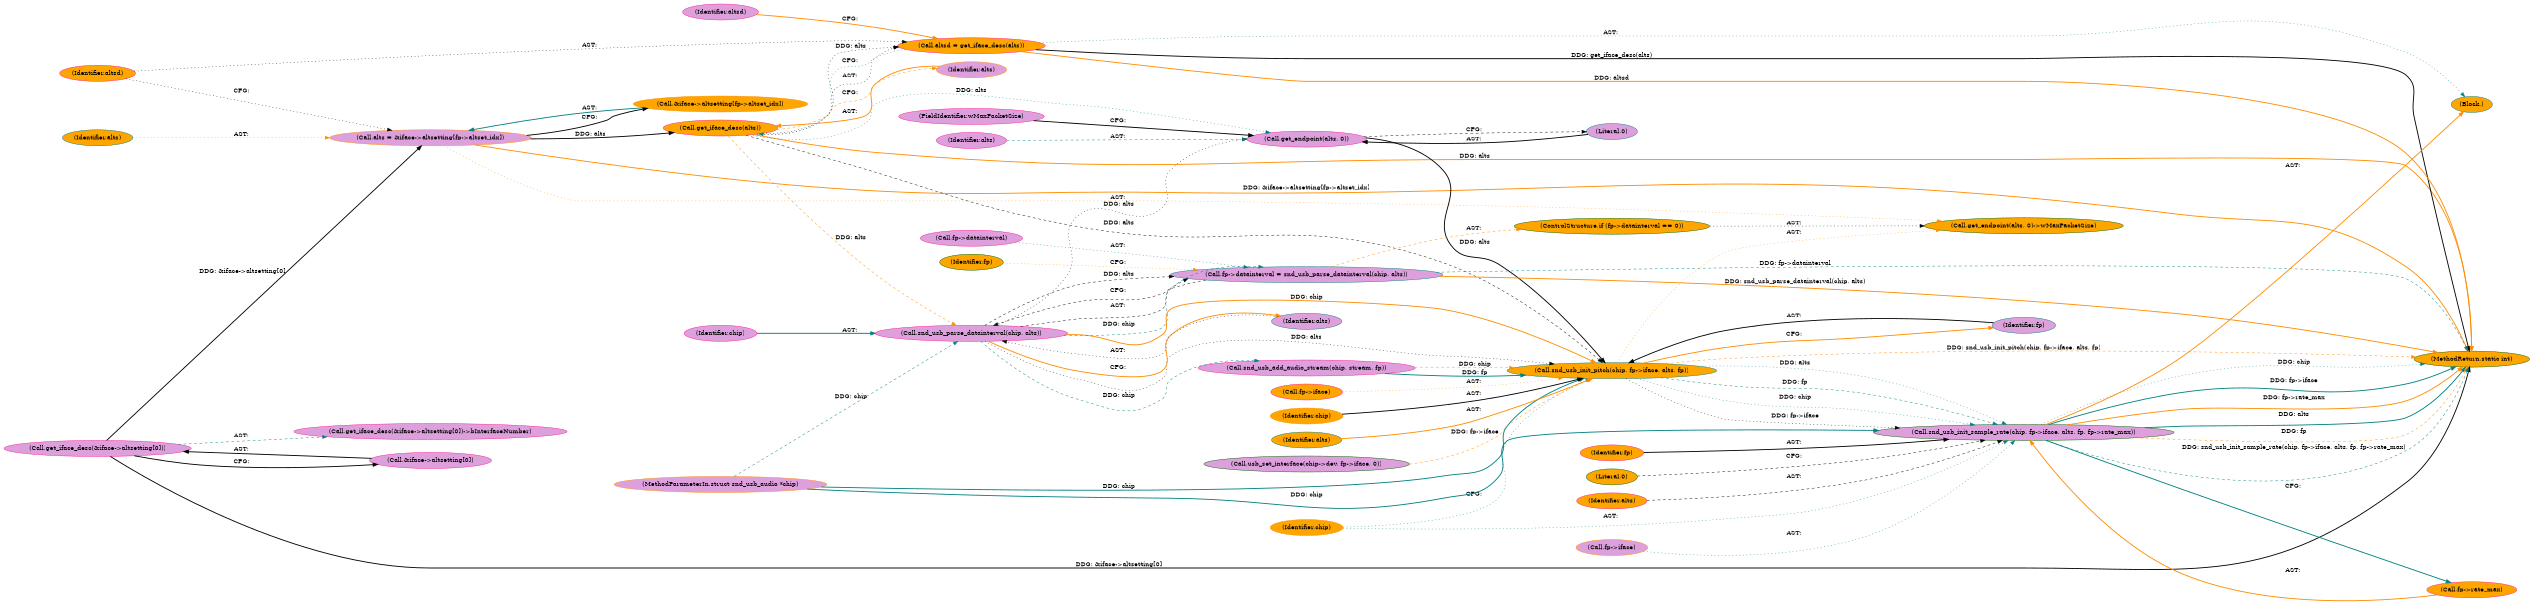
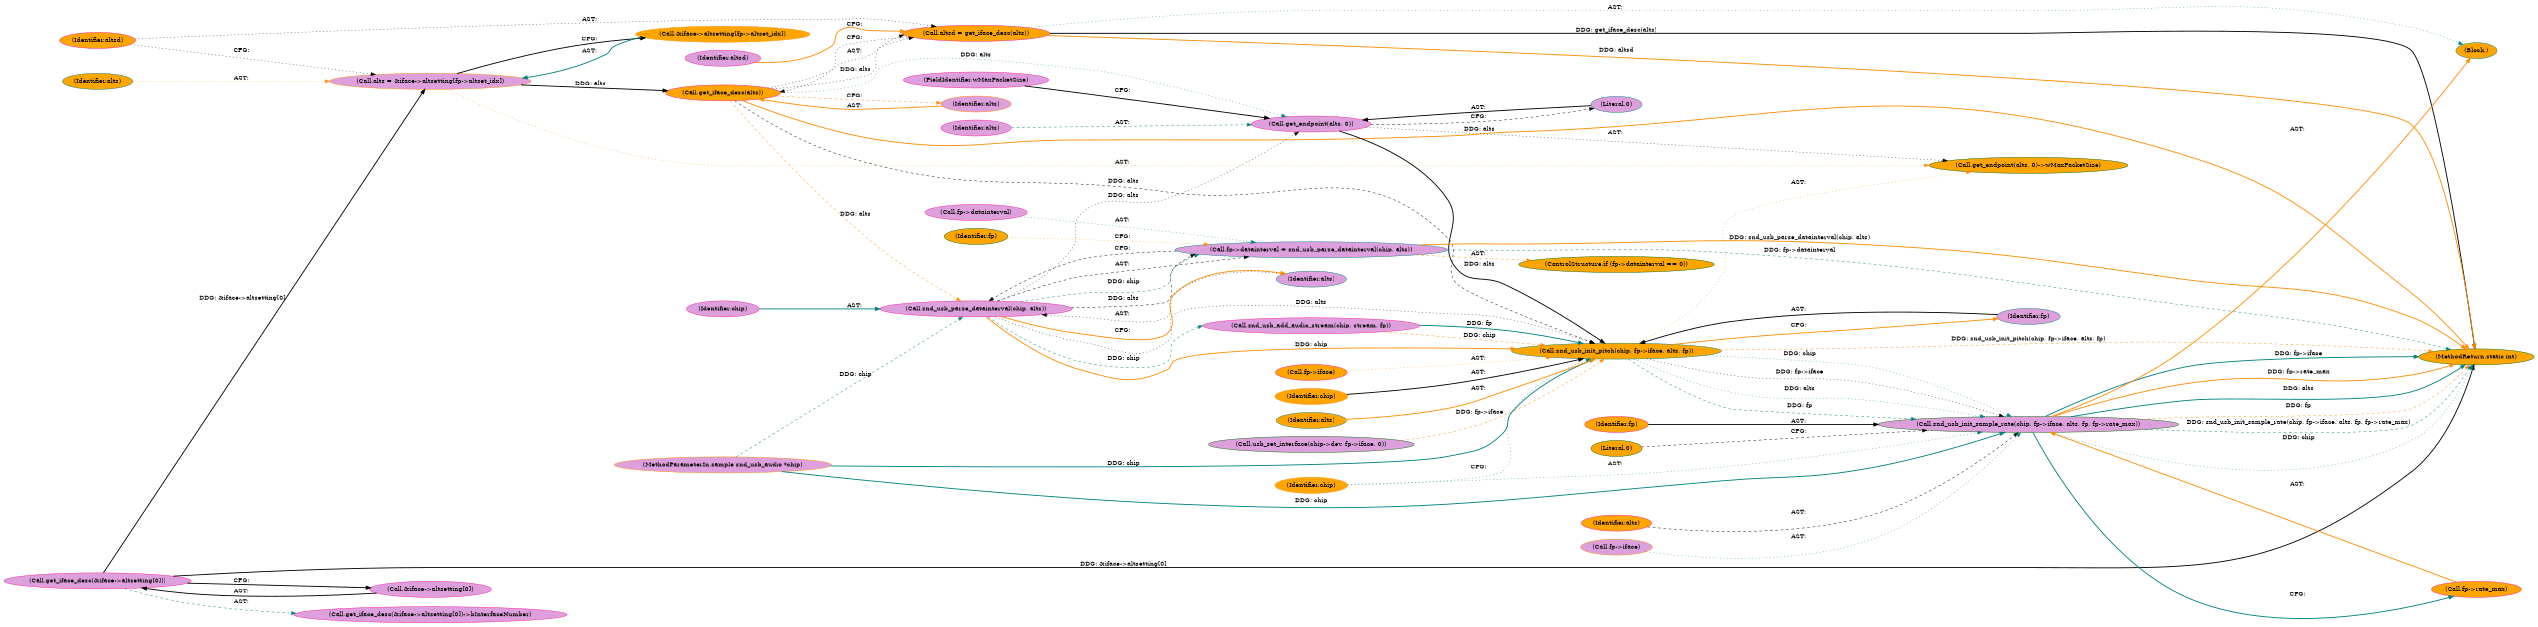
edge "(Call,altsd = get_iface_desc(alts))" -> "(Call,get_iface_desc(alts))": color teal -> black
edge "(Call,alts = &iface->altsetting[fp->altset_idx])" -> "(MethodReturn,static int)": removed, label "DDG: &iface->altsetting[fp->altset_idx]"
edge "(ControlStructure,if (fp->datainterval == 0))" -> "(Call,get_endpoint(alts, 0)->wMaxPacketSize)": now "(Call,get_endpoint(alts, 0))" -> "(Call,get_endpoint(alts, 0)->wMaxPacketSize)"
node "(MethodParameterIn,struct snd_usb_audio *chip)": label "(MethodParameterIn,struct snd_usb_audio *chip)" -> "(MethodParameterIn,sample snd_usb_audio *chip)"
